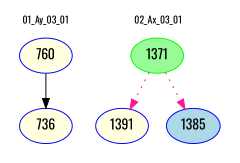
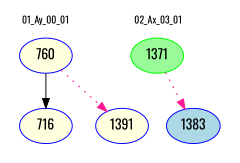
cluster "01_Ay_03_01": label "01_Ay_03_01" -> "01_Ay_00_01"
edge "1371" -> "1391": now "760" -> "1391"
node "736": label "736" -> "716"
node "1385": label "1385" -> "1383"
